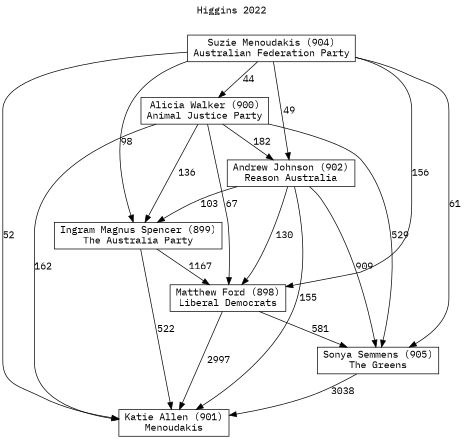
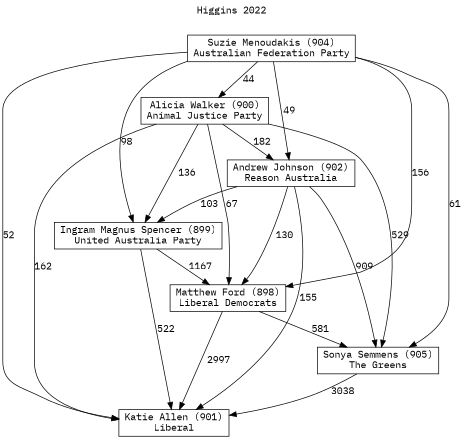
node "Ingram Magnus Spencer (899) The Australia Party": label "Ingram Magnus Spencer (899) The Australia Party" -> "Ingram Magnus Spencer (899) United Australia Party"
node "Katie Allen (901) Menoudakis": label "Katie Allen (901) Menoudakis" -> "Katie Allen (901) Liberal"
